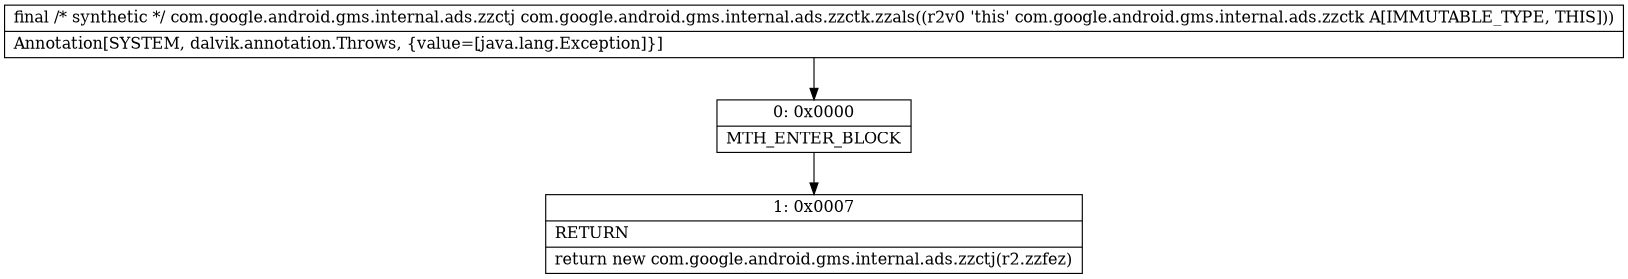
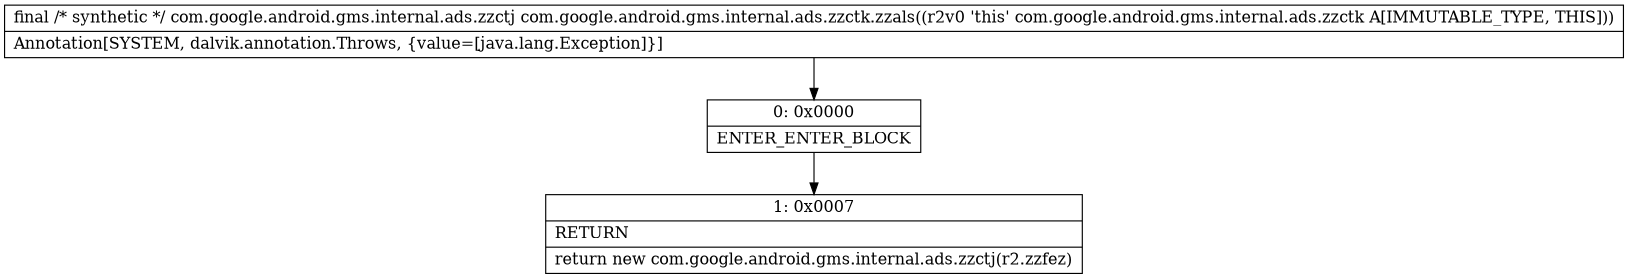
node "0: 0x0000": text "MTH_ENTER_BLOCK" -> "ENTER_ENTER_BLOCK"
